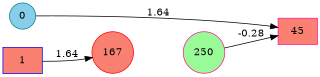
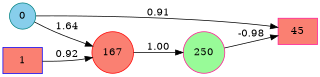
edge "0" -> "45": label "1.64" -> "0.91"
edge "0" -> "167": added, label "1.64"
edge "250" -> "45": label "-0.28" -> "-0.98"
edge "167" -> "250": added, label "1.00"
edge "1" -> "167": label "1.64" -> "0.92"
